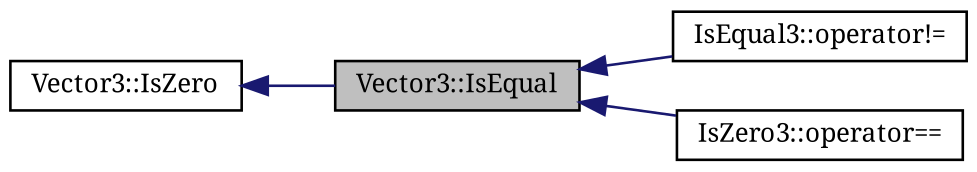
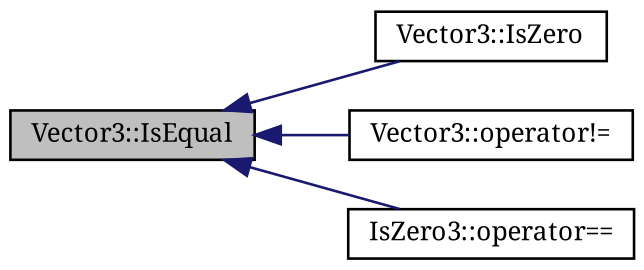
node "IsEqual3::operator!=": label "IsEqual3::operator!=" -> "Vector3::operator!="
edge "Vector3::IsEqual" -> "Vector3::IsZero": reversed
